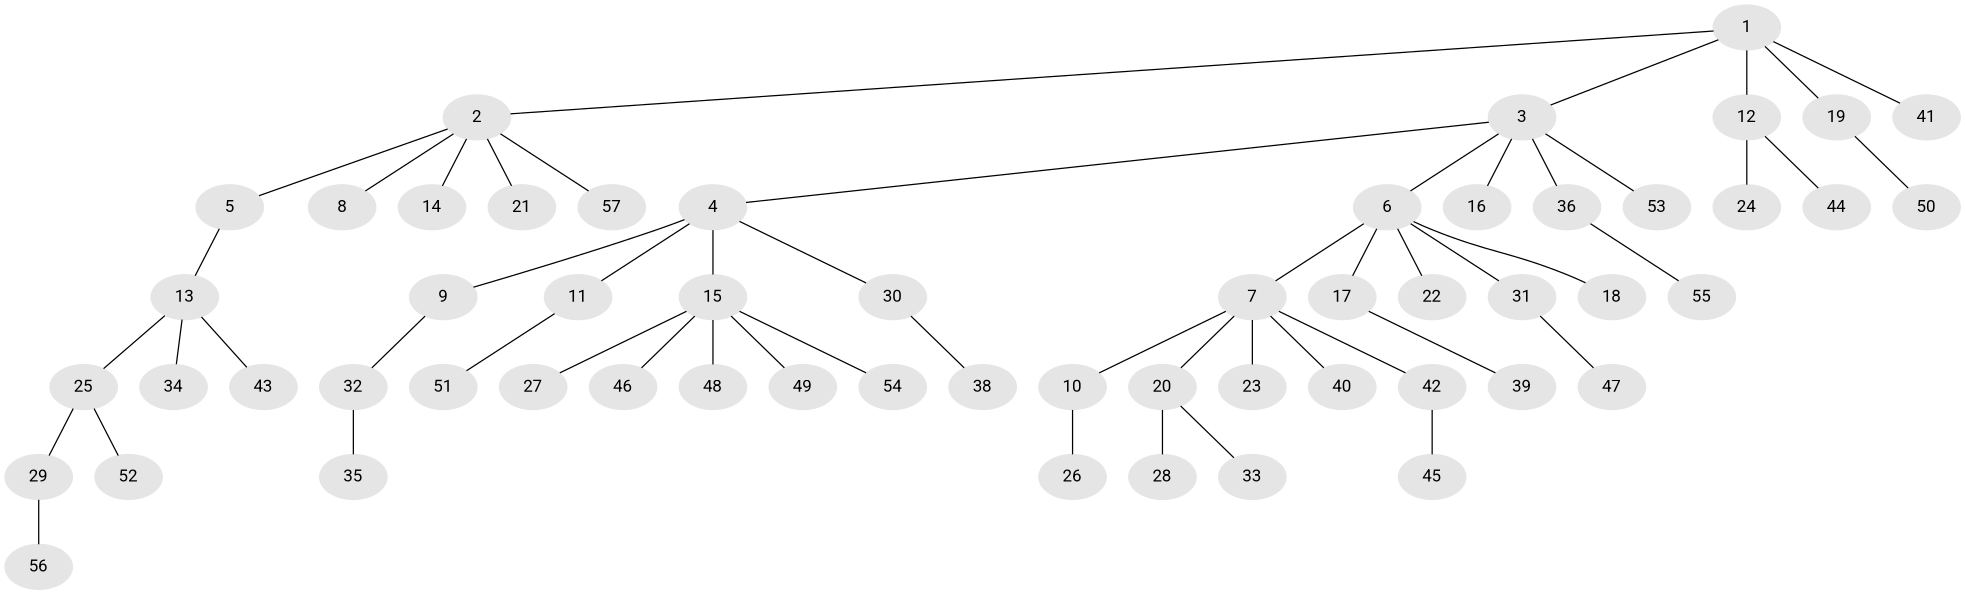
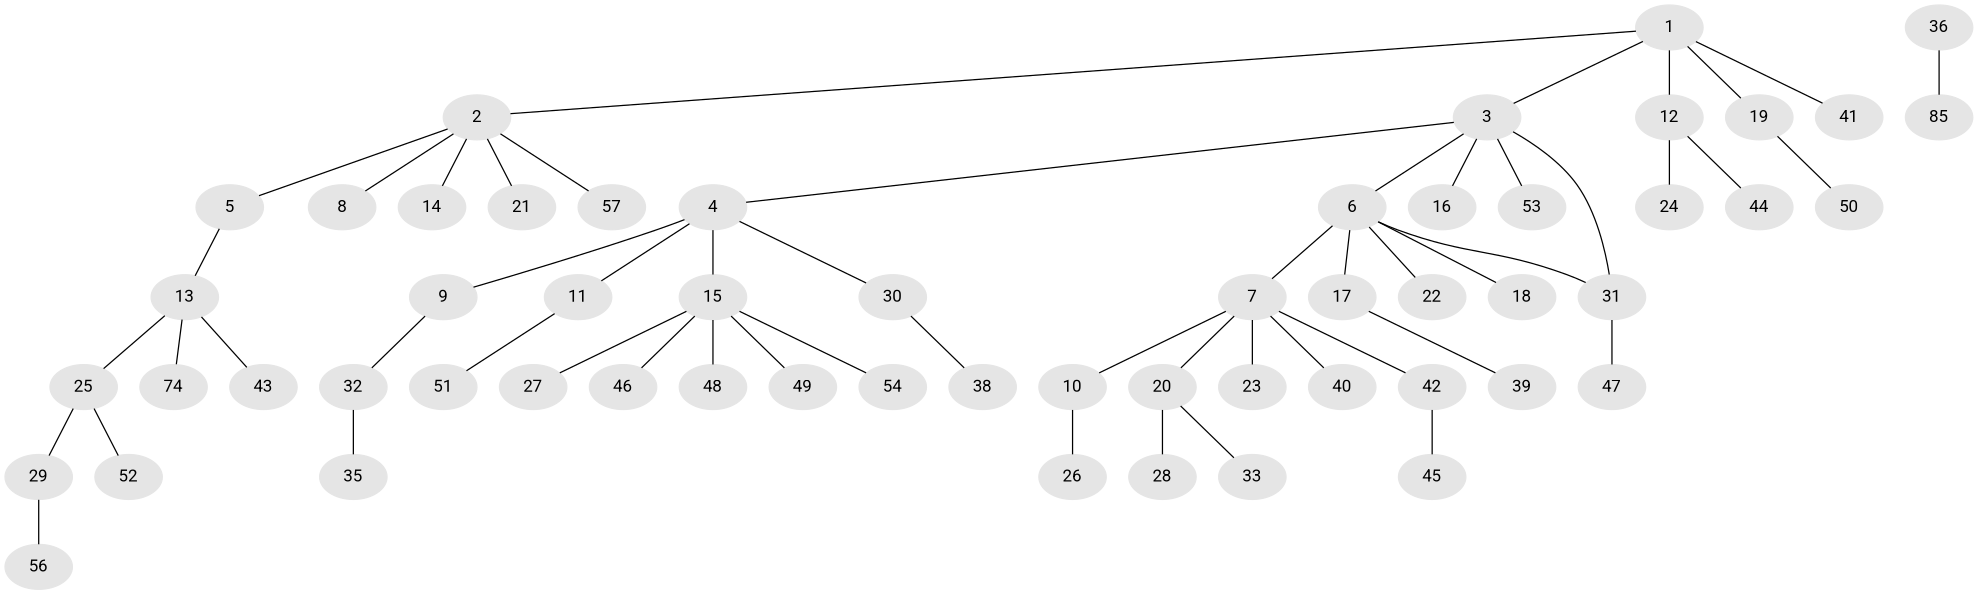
edge "3" -- "36": now "3" -- "31"
node "55": label "55" -> "85"
node "34": label "34" -> "74"
